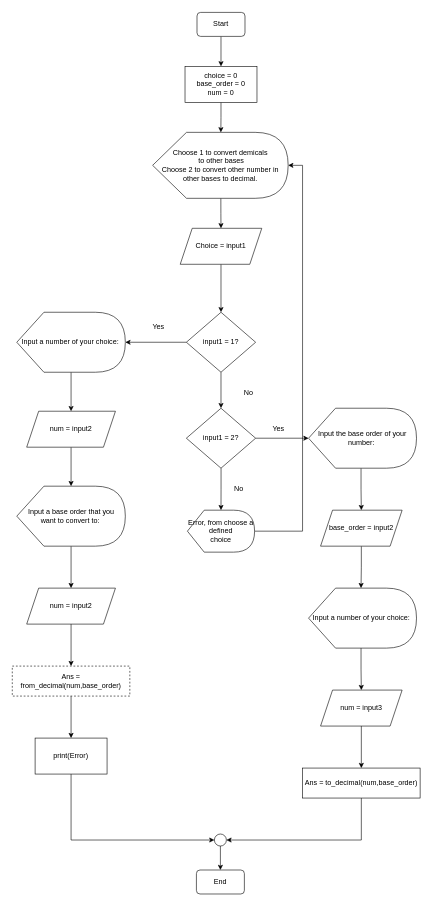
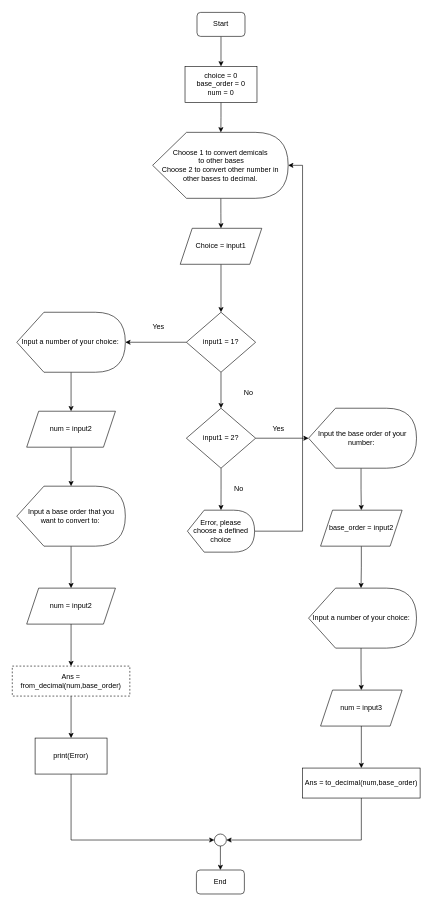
node "Error, from choose a defined choice": label "Error, from choose a defined choice" -> "Error, please choose a defined choice"
